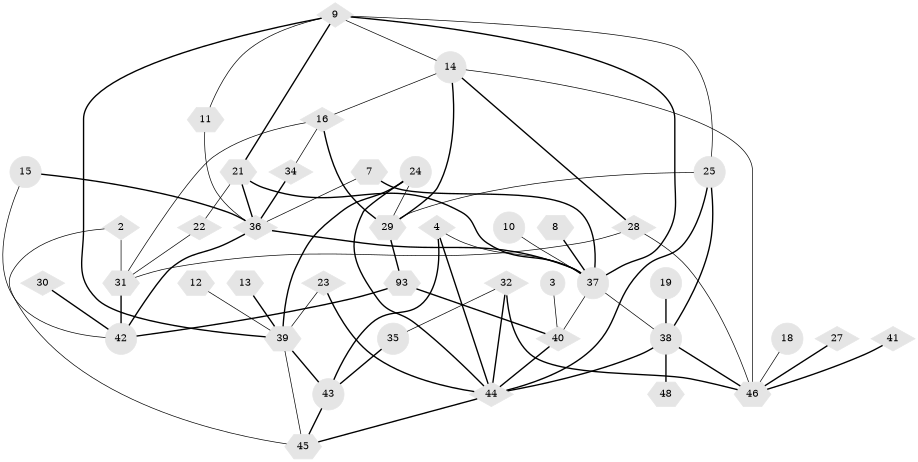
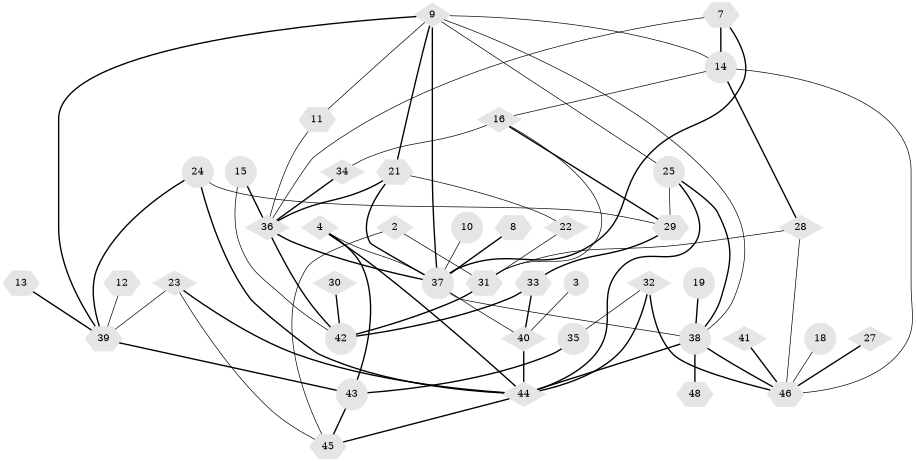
edge "9" -- "38": added
edge "14" -- "29": now "14" -- "7"
node "93": label "93" -> "33"
edge "39" -- "45": now "23" -- "45"
